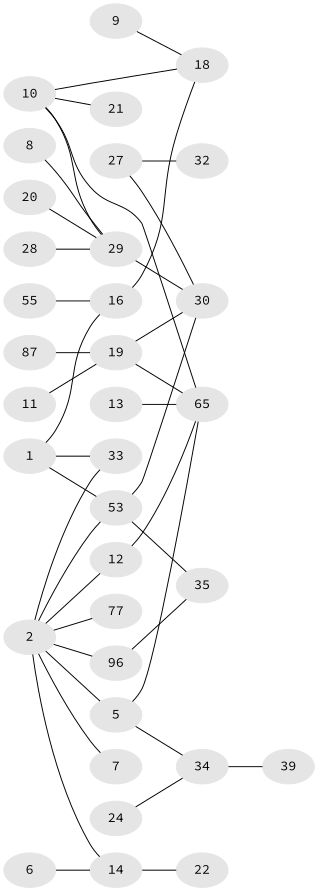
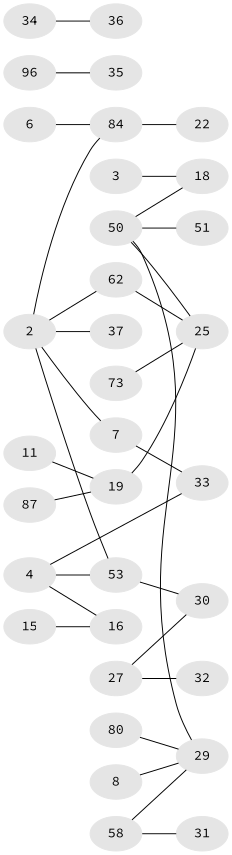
node "9": label "9" -> "3"
node "10": label "10" -> "50"
node "21": label "21" -> "51"
edge "18" -- "16": removed
node "20": label "20" -> "80"
node "28": label "28" -> "58"
edge "29" -- "30": removed
node "55": label "55" -> "15"
edge "30" -- "19": removed
node "13": label "13" -> "73"
node "65": label "65" -> "25"
node "1": label "1" -> "4"
edge "33" -- "2": now "33" -- "7"
edge "53" -- "35": removed
node "12": label "12" -> "62"
node "77": label "77" -> "37"
edge "2" -- "96": removed
node "5": removed
node "39": label "39" -> "36"
node "24": removed
node "31": added
node "14": label "14" -> "84"
